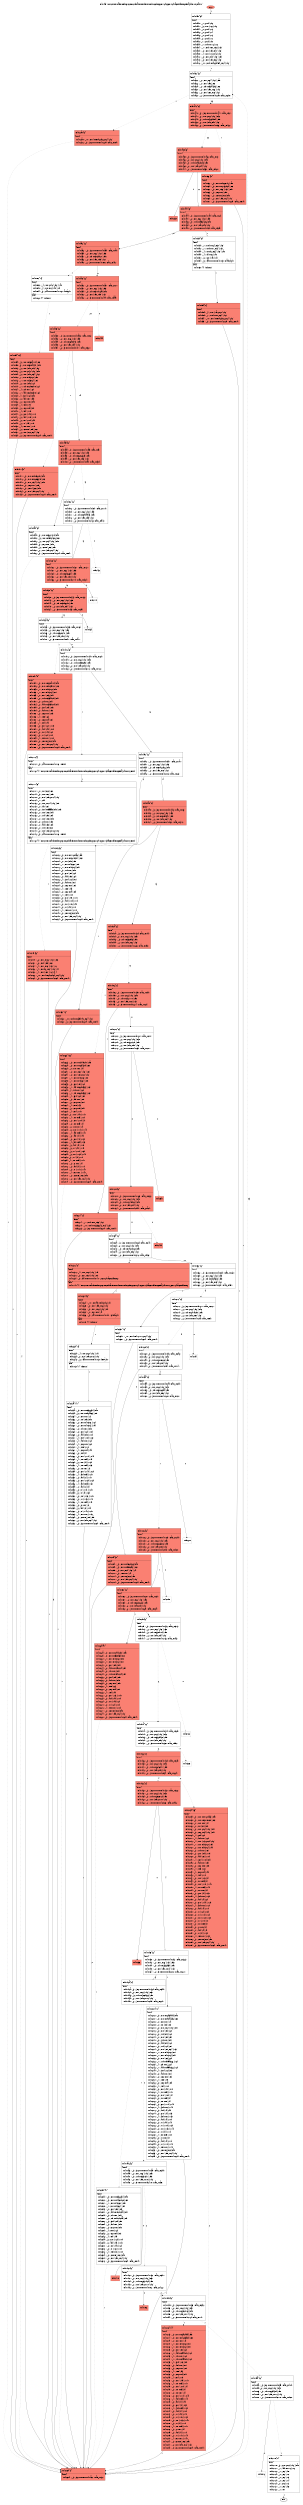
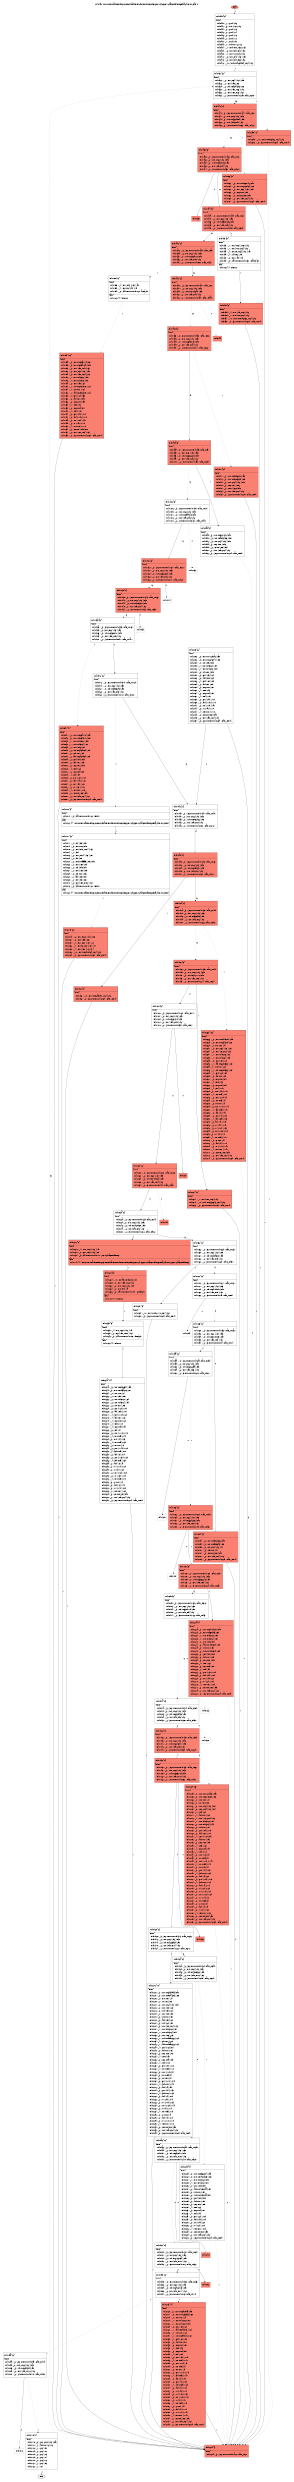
node "Entry": label "Entry" -> "Final"
edge "0x401b92 [28]" -> "0x402003 [86]": reversed
